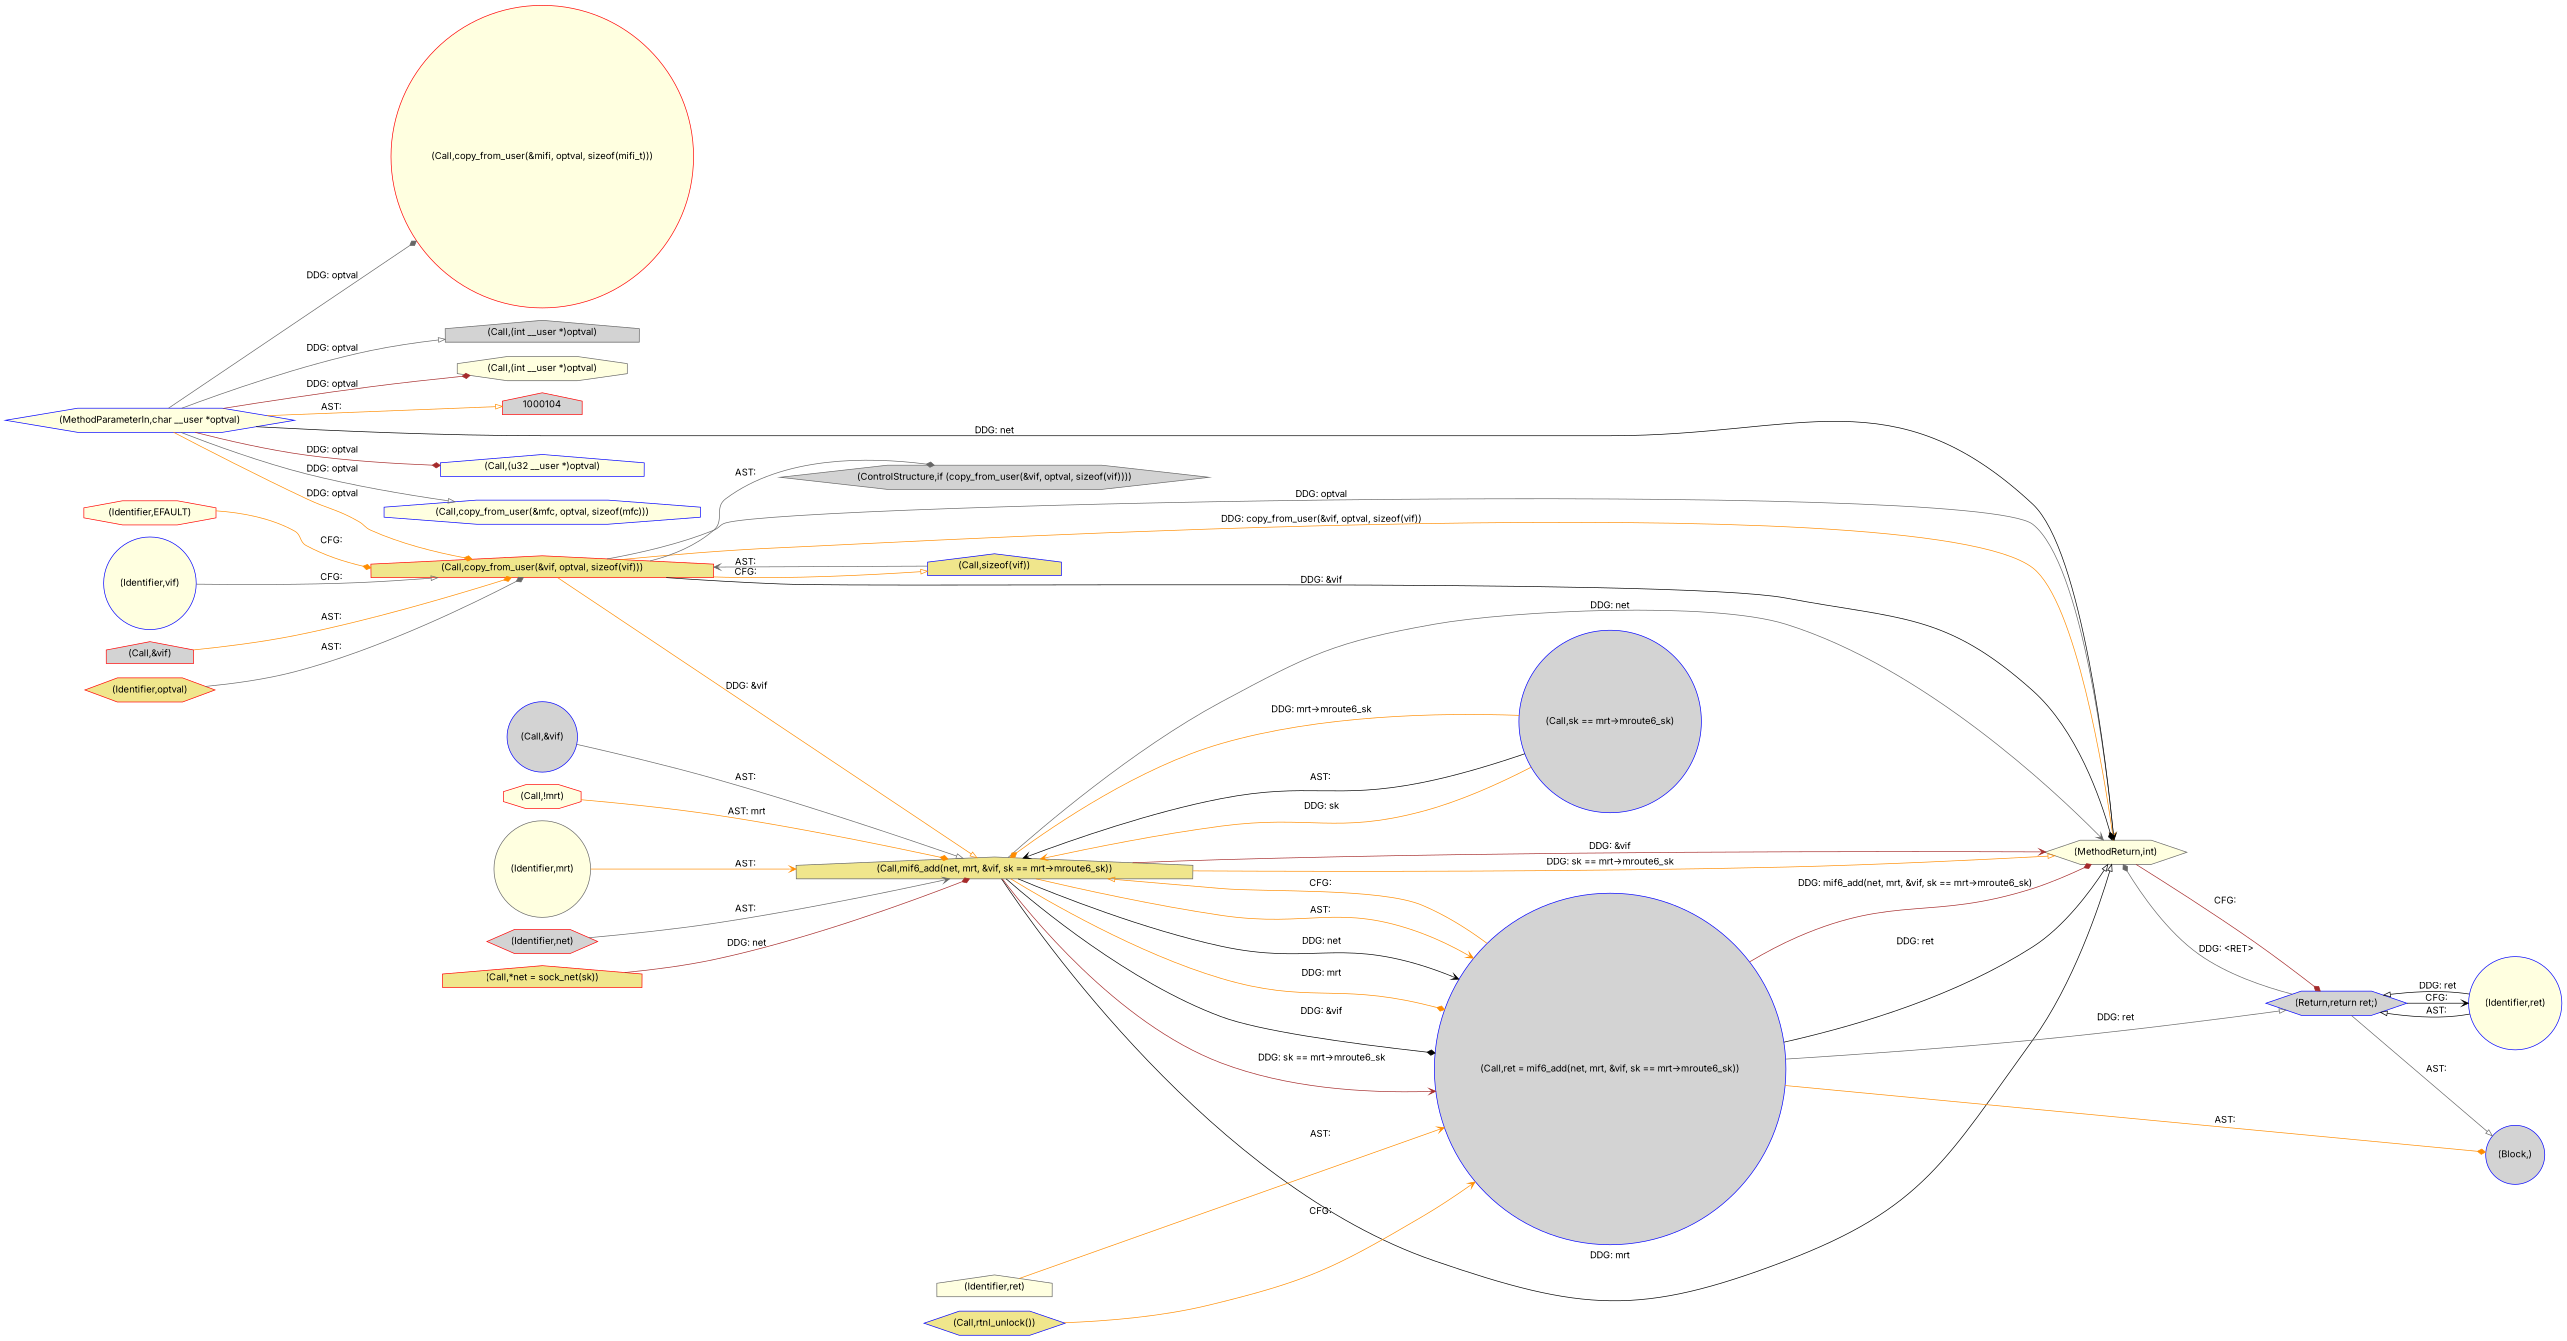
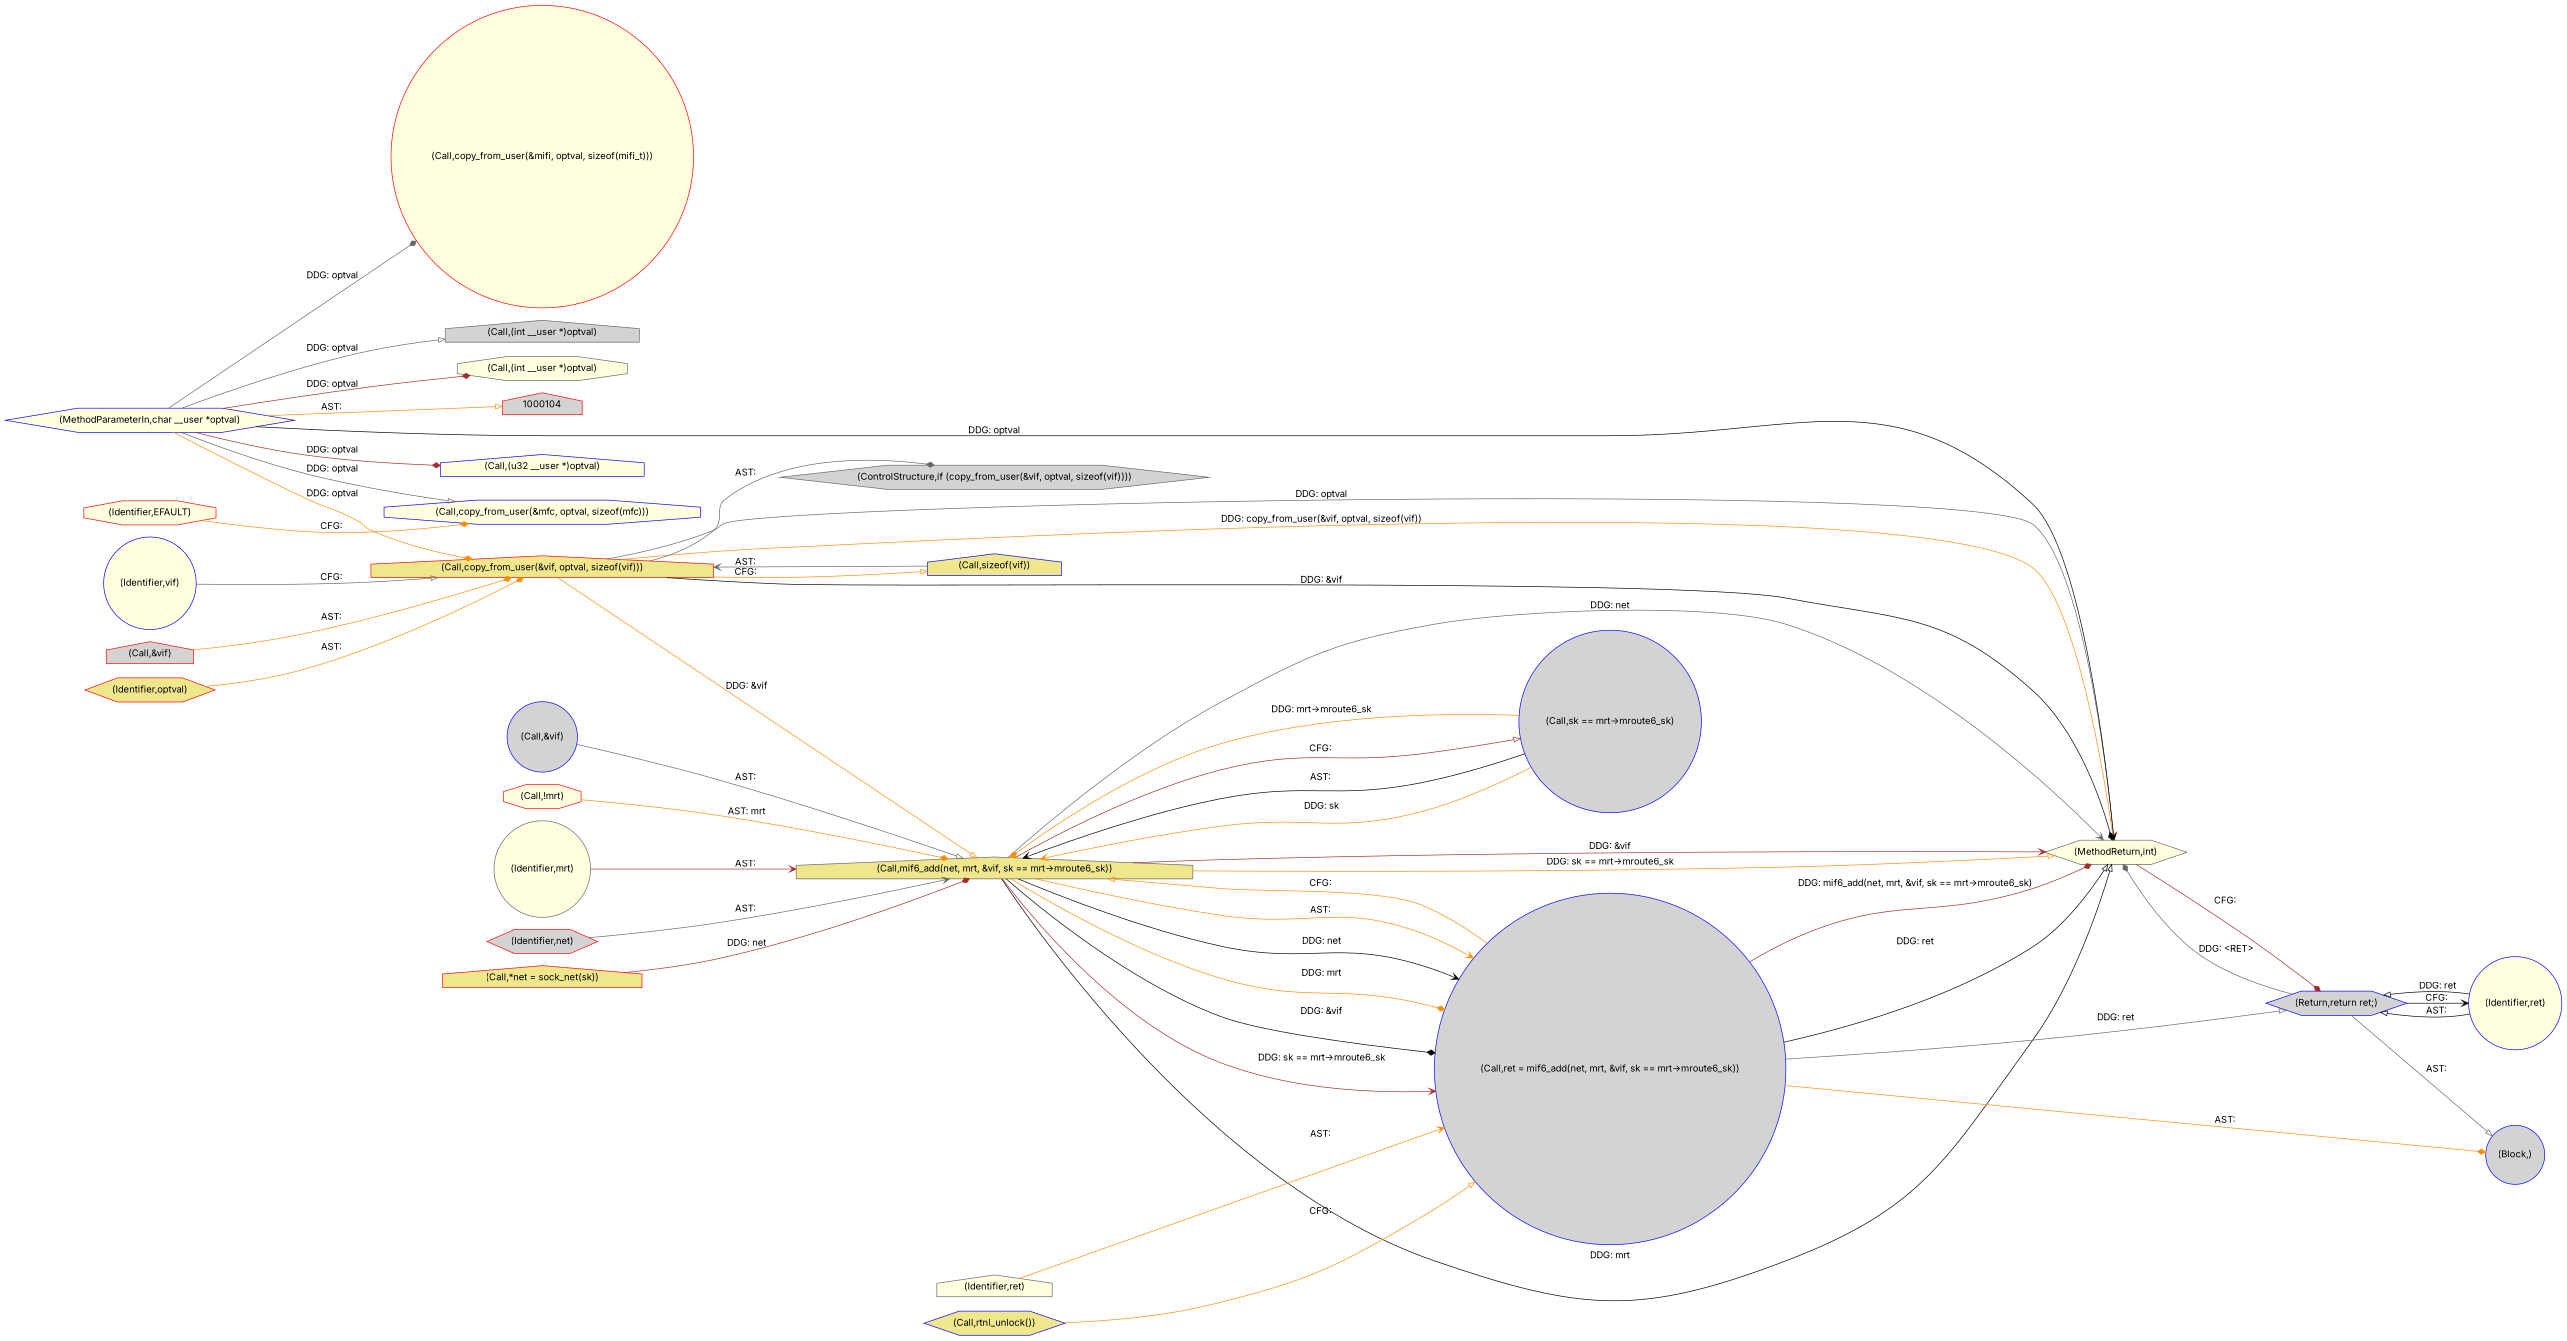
edge "(MethodParameterIn,char __user *optval)" -> "(MethodReturn,int)": label "DDG: net" -> "DDG: optval"
edge "(Identifier,EFAULT)" -> "(Call,copy_from_user(&vif, optval, sizeof(vif)))": now "(Identifier,EFAULT)" -> "(Call,copy_from_user(&mfc, optval, sizeof(mfc)))"
edge "(Identifier,optval)" -> "(Call,copy_from_user(&vif, optval, sizeof(vif)))": color gray40 -> darkorange
edge "(Call,mif6_add(net, mrt, &vif, sk == mrt->mroute6_sk))" -> "(Call,sk == mrt->mroute6_sk)": added, label "CFG:"
edge "(Identifier,mrt)" -> "(Call,mif6_add(net, mrt, &vif, sk == mrt->mroute6_sk))": color darkorange -> brown
edge "(Call,rtnl_unlock())" -> "(Call,ret = mif6_add(net, mrt, &vif, sk == mrt->mroute6_sk))": arrowhead vee -> onormal
